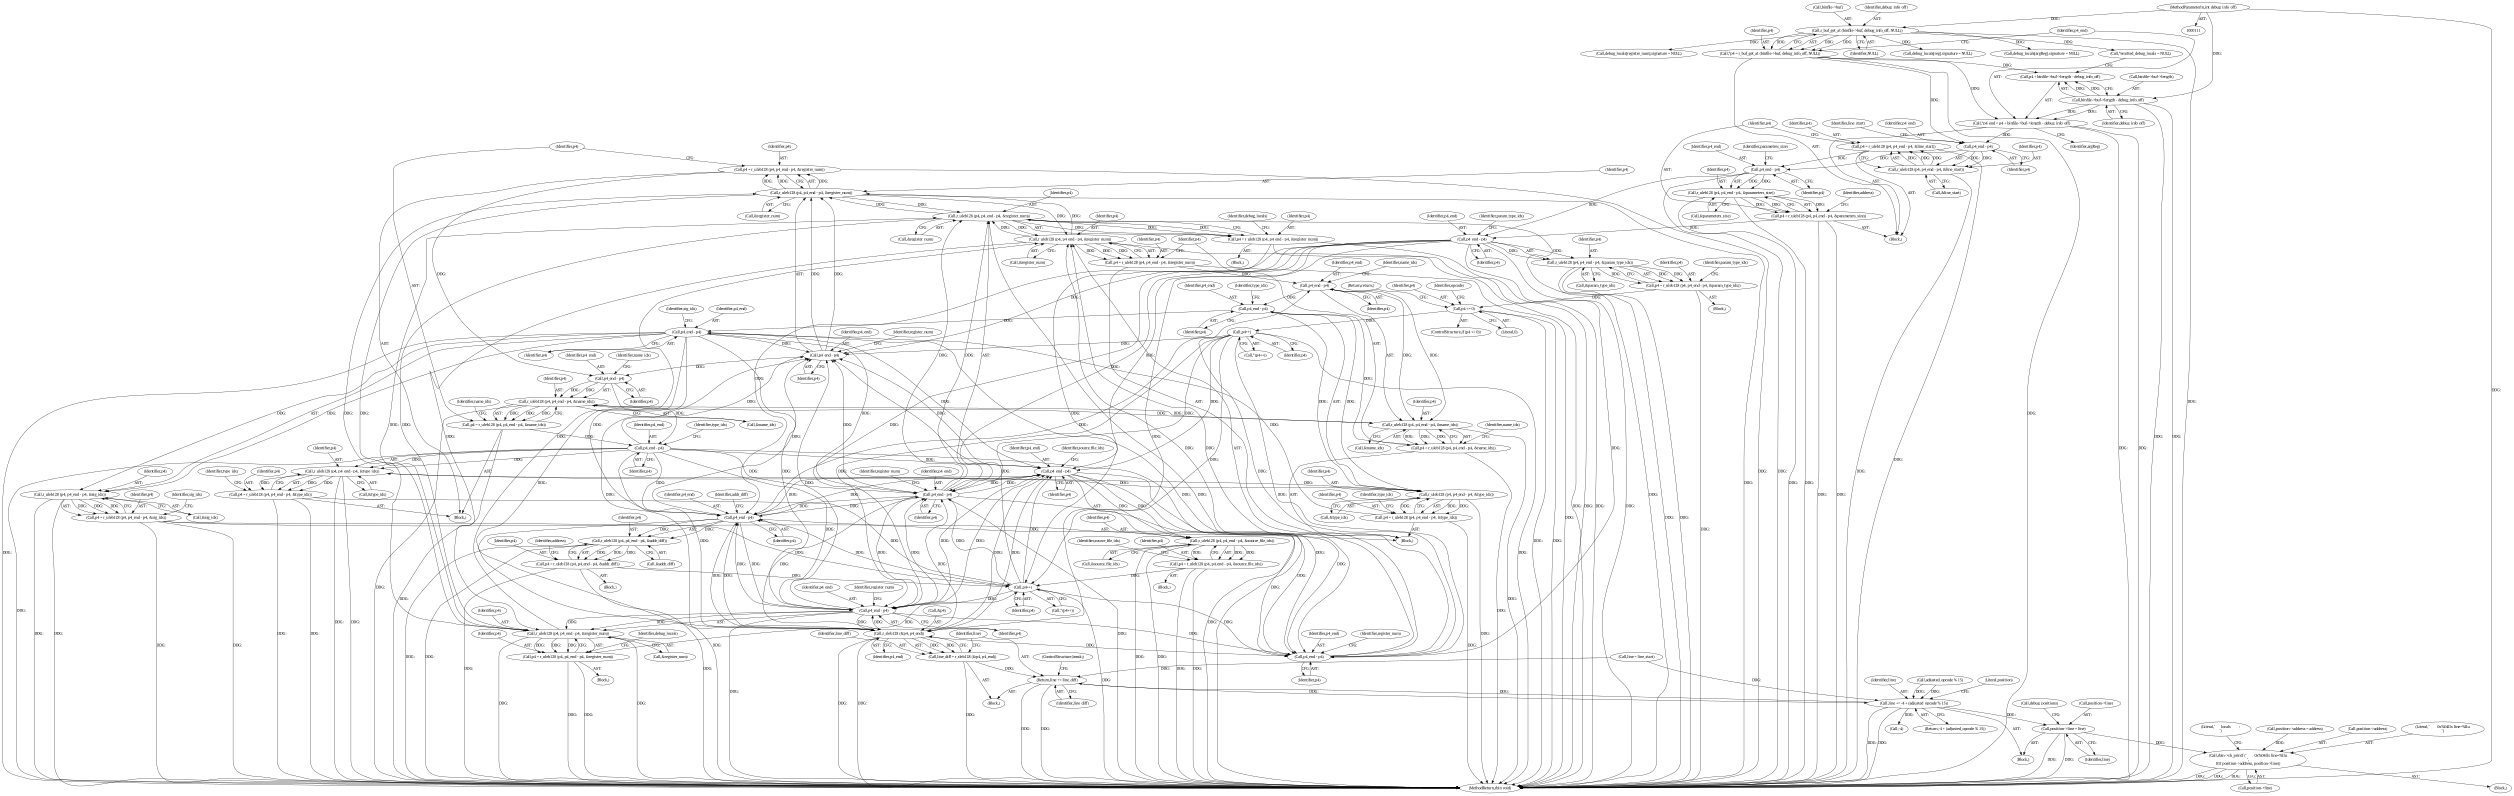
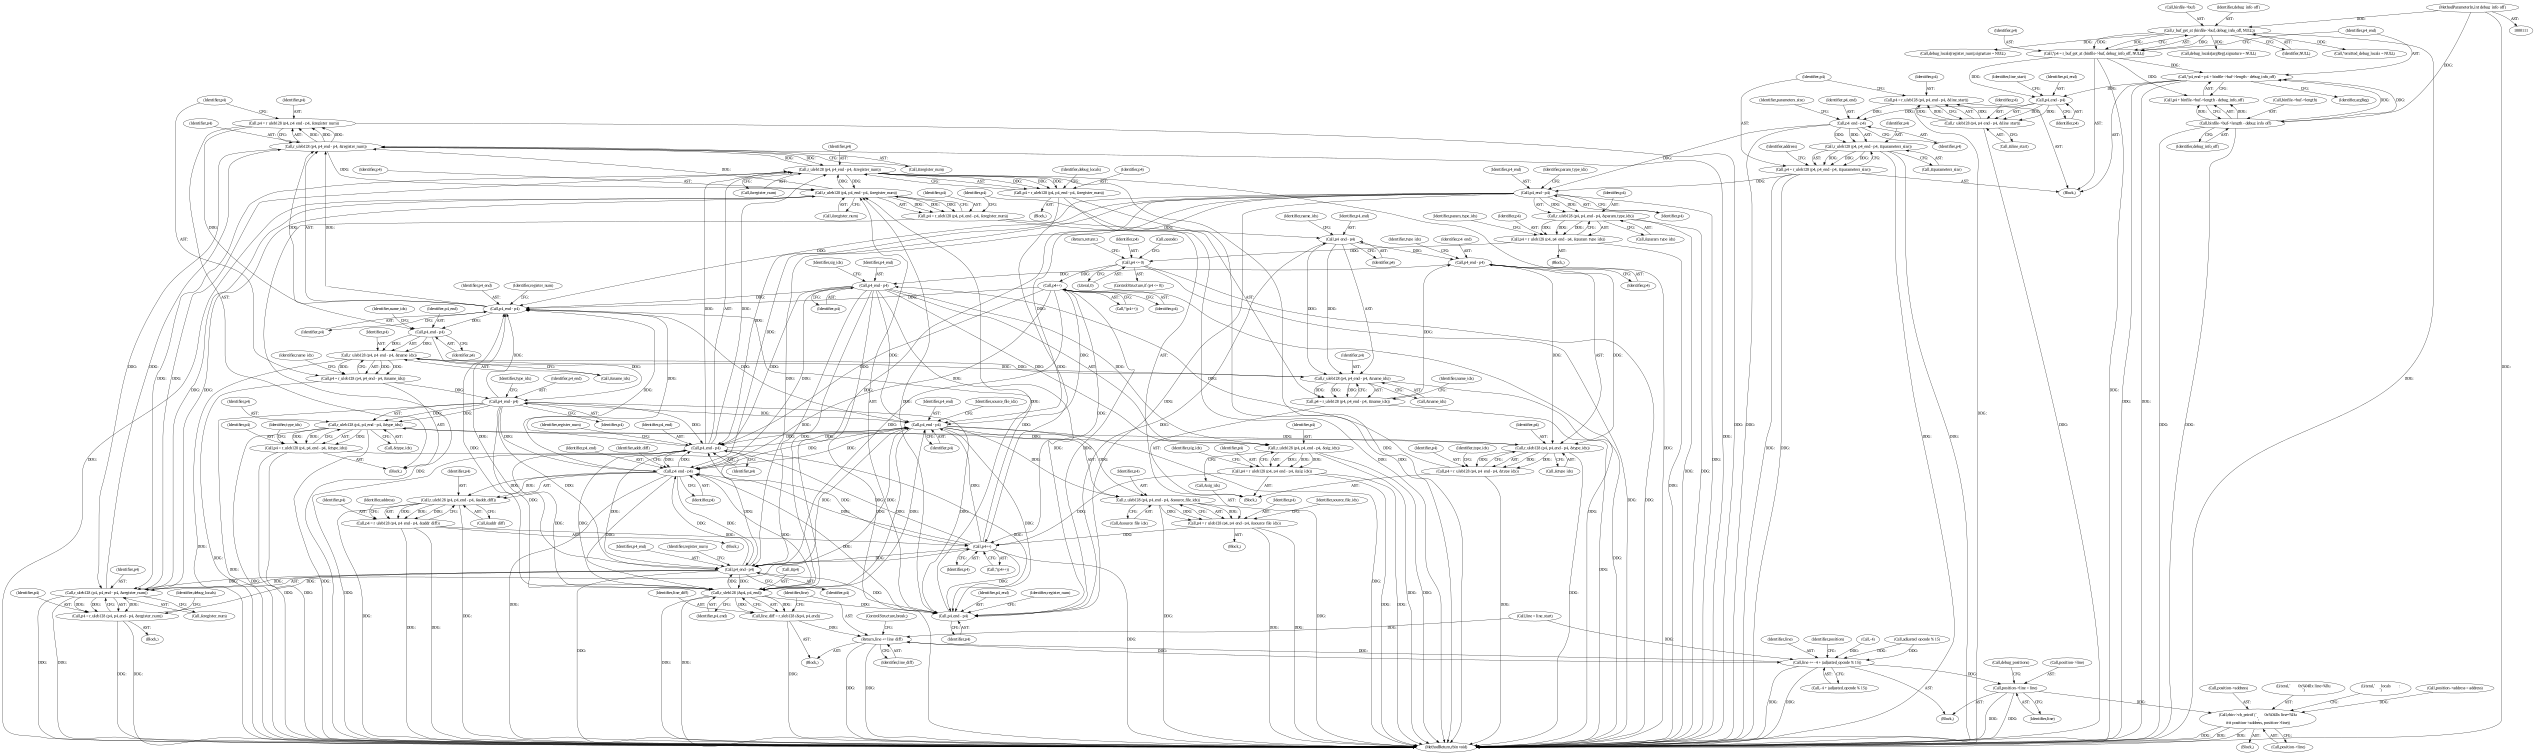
node "(Call,debug_locals[reg].signature = NULL)": removed
edge "(Call,*emitted_debug_locals = NULL)" -> "(Call,p4 + binfile->buf->length - debug_info_off)": now "(Call,*p4_end = p4 + binfile->buf->length - debug_info_off)" -> "(Call,p4 + binfile->buf->length - debug_info_off)"
node "(Identifier,opcode)": label "(Identifier,opcode)" -> "(Call,opcode)"
edge "(Call,&sig_idx)" -> "(Call,r_uleb128 (p4, p4_end - p4, &sig_idx))": now "(Call,&sig_idx)" -> "(Call,p4 = r_uleb128 (p4, p4_end - p4, &source_file_idx))"
node "(Literal,position)": label "(Literal,position)" -> "(Identifier,position)"
edge "(Call,line += -4 + (adjusted_opcode % 15))" -> "(Call,-4)": reversed
node "(Return,-4 + (adjusted_opcode % 15))": label "(Return,-4 + (adjusted_opcode % 15))" -> "(Call,-4 + (adjusted_opcode % 15))"
